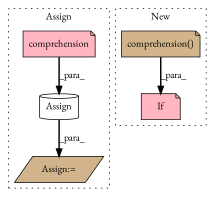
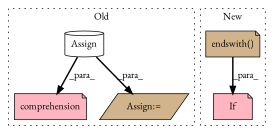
cluster "Assign": label "Assign" -> "Old"
node "comprehension()": label "comprehension()" -> "endswith()"
edge "comprehension" -> "Assign": reversed
